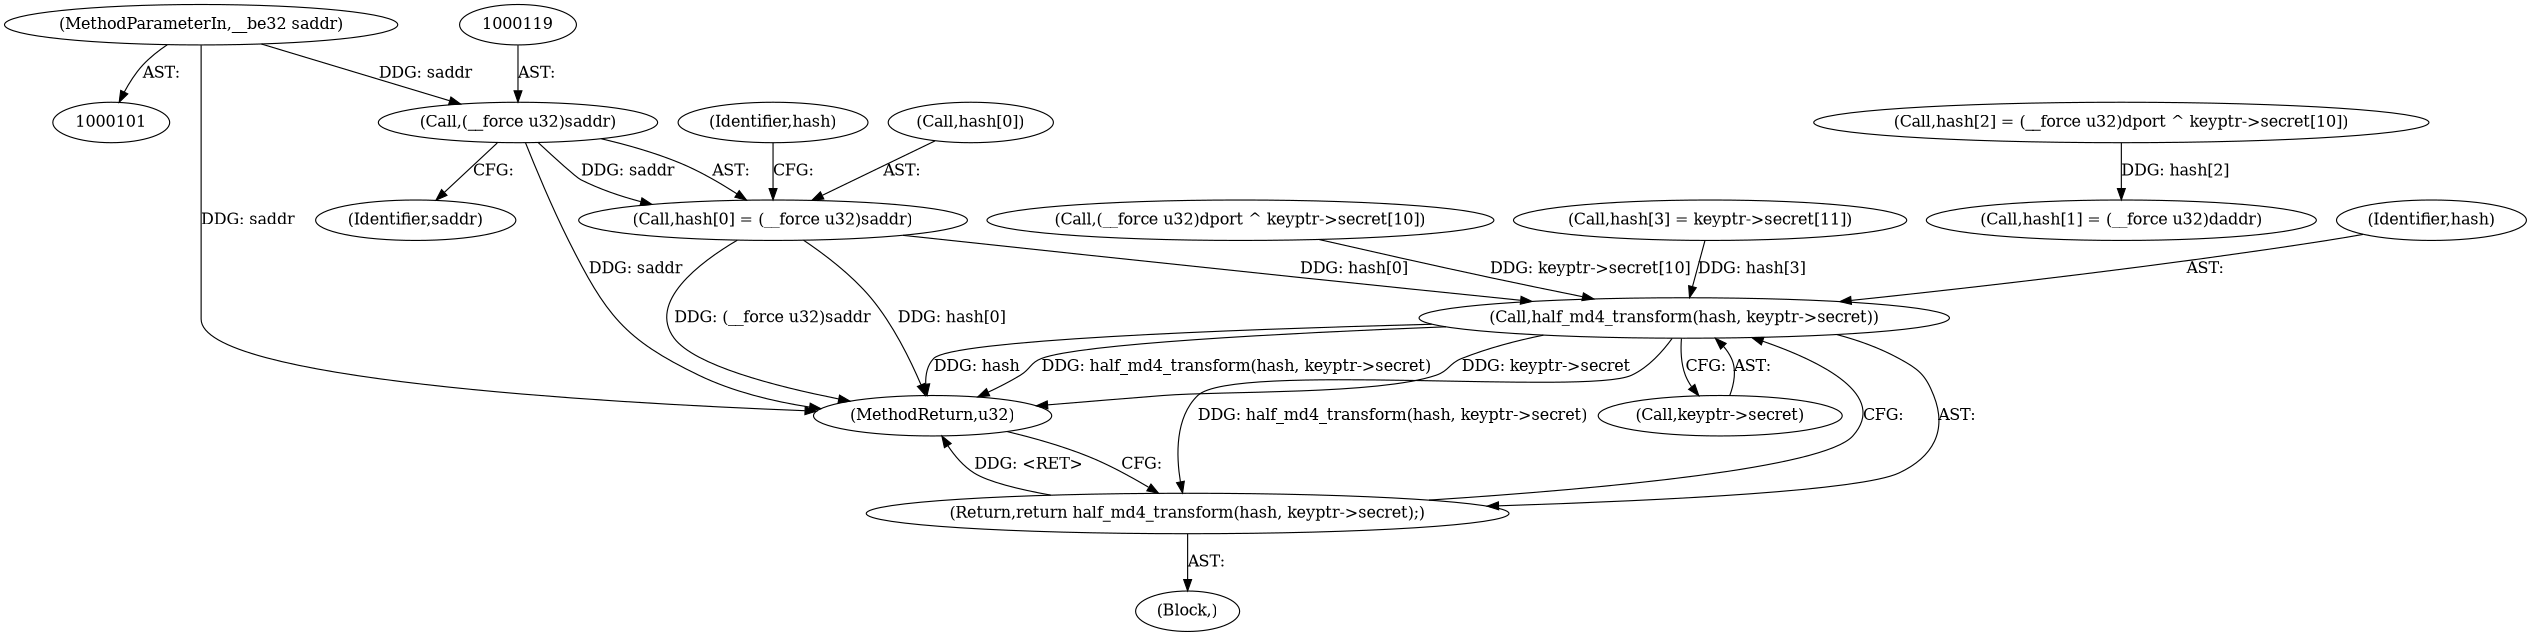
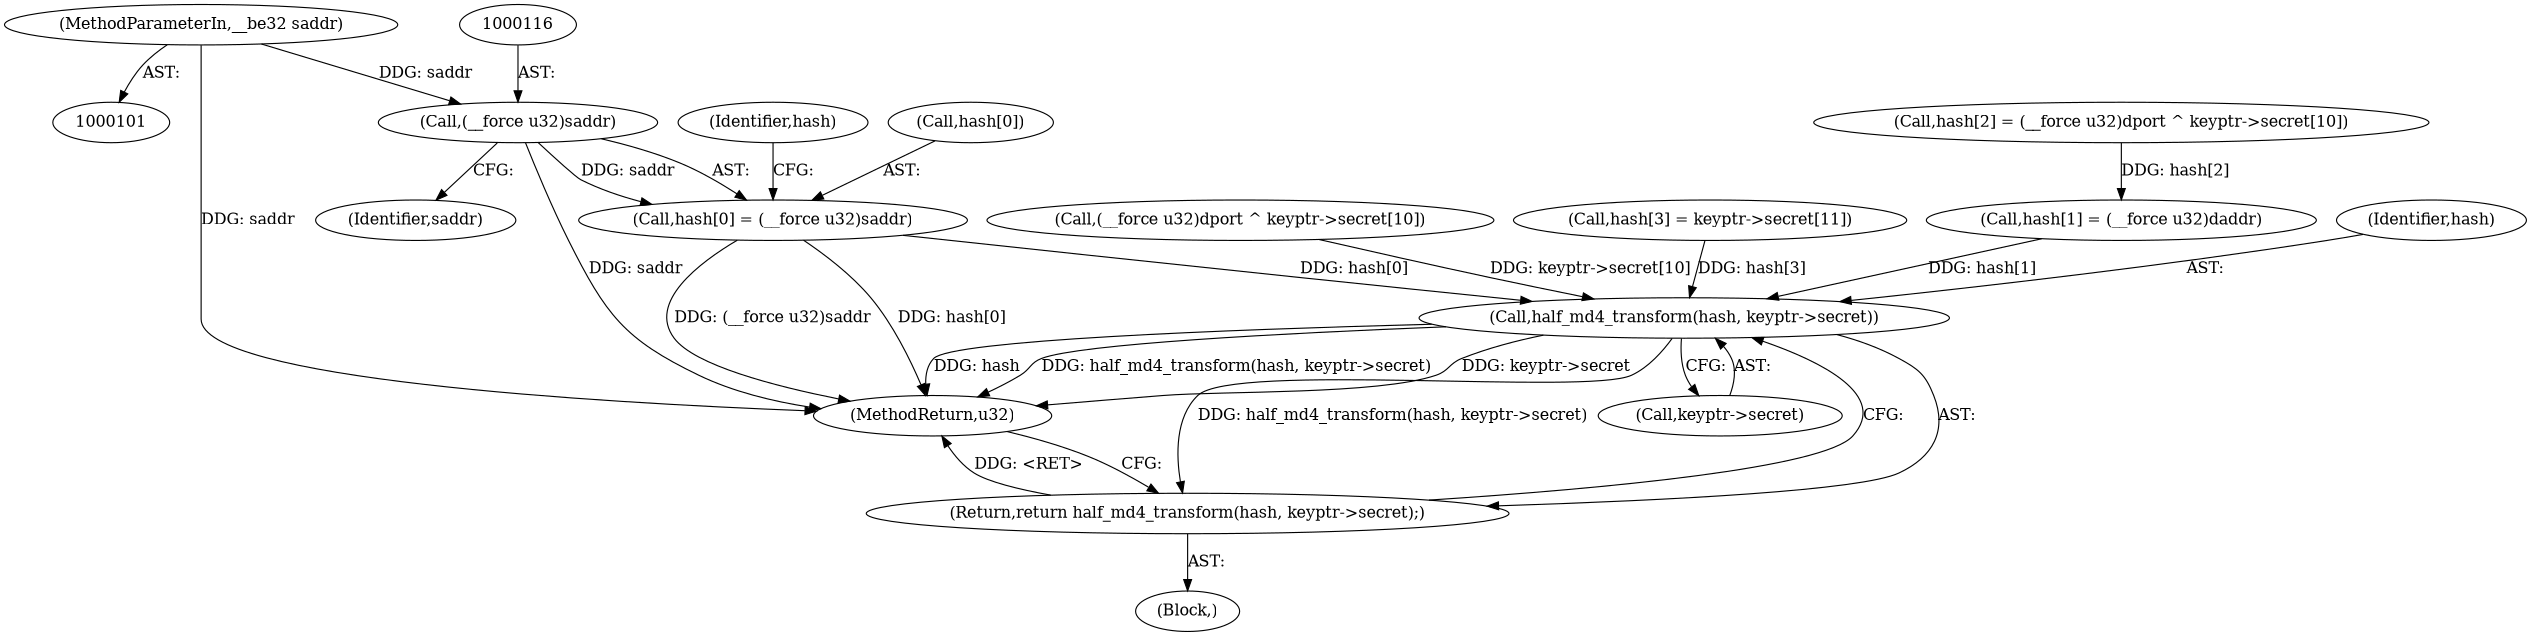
node "1000119": label "1000119" -> "1000116"
edge "(Call,hash[1] = (__force u32)daddr)" -> "(Call,half_md4_transform(hash, keyptr->secret))": added, label "DDG: hash[1]"
